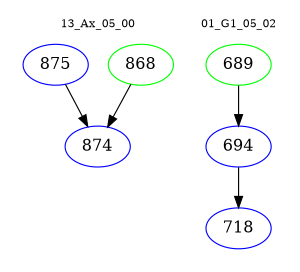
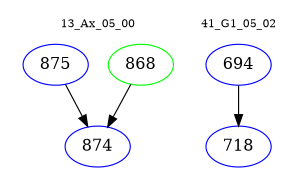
cluster "01_G1_05_02": label "01_G1_05_02" -> "41_G1_05_02"
node "689": removed
